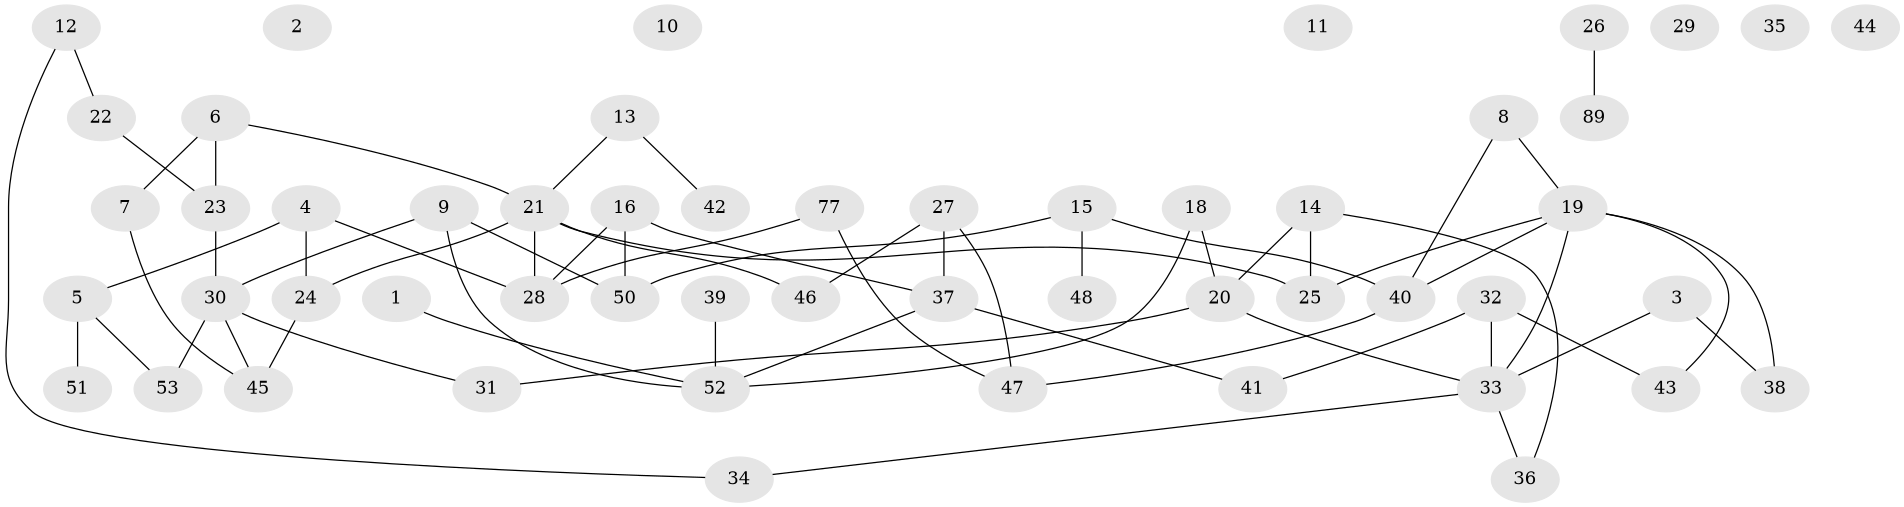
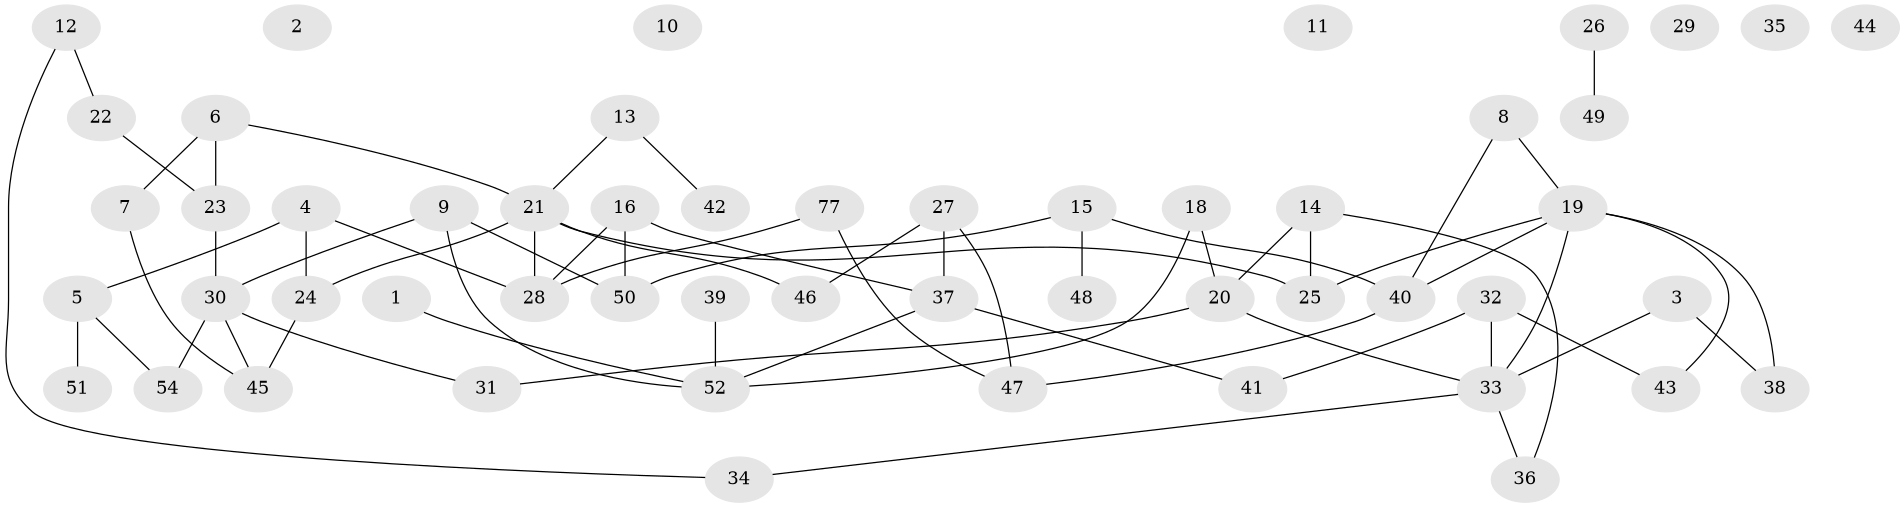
node "89": label "89" -> "49"
node "53": label "53" -> "54"
